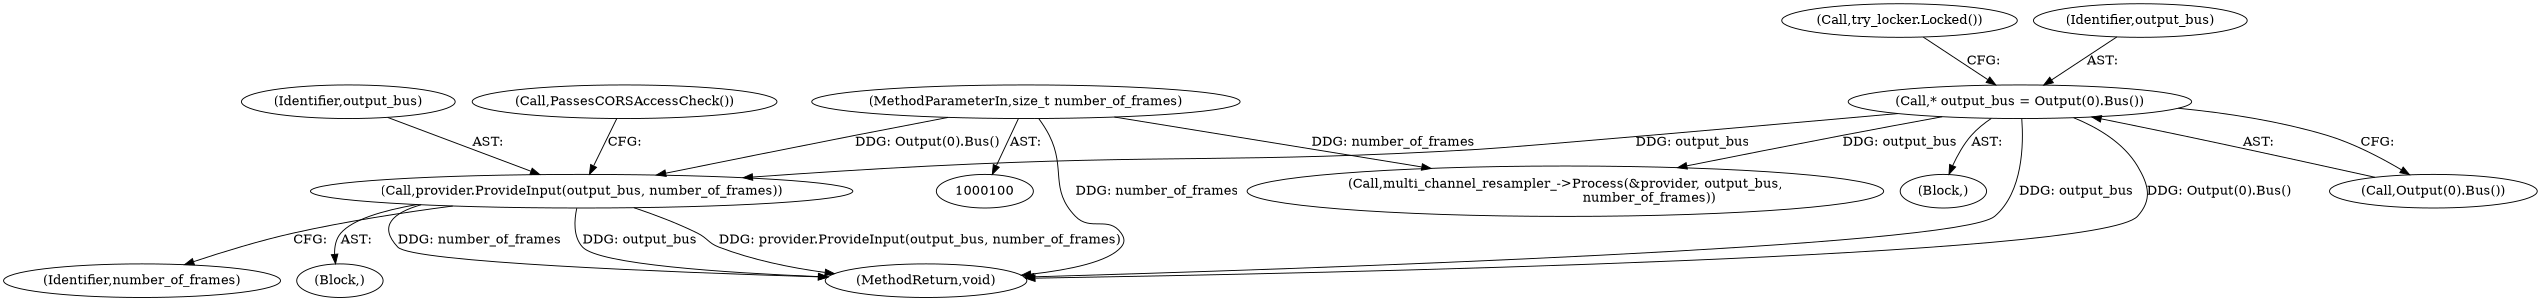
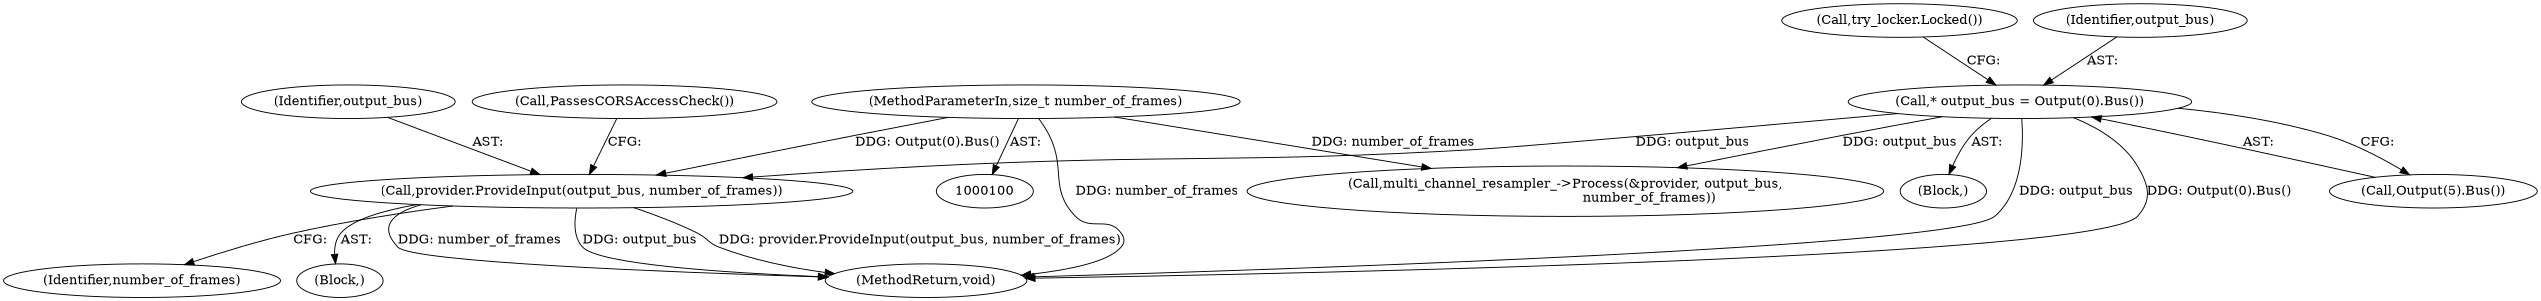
node "(Call,Output(0).Bus())": label "(Call,Output(0).Bus())" -> "(Call,Output(5).Bus())"
